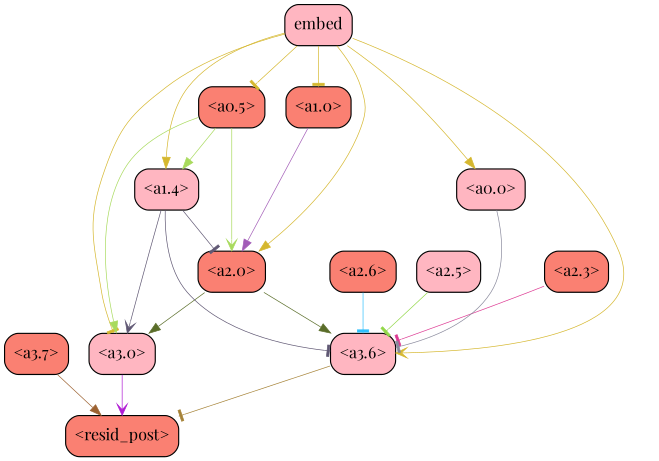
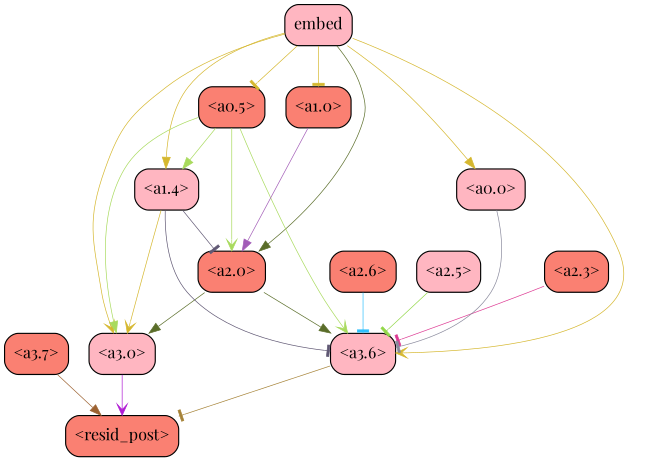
edge "embed" -> "<a3.0>": arrowhead tee -> vee
edge "embed" -> "<a2.0>": color #d5b72e -> #5a6d29
edge "<a0.5>" -> "<a3.6>": added
edge "<a1.4>" -> "<a3.0>": color #5f5773 -> #d5b72e
